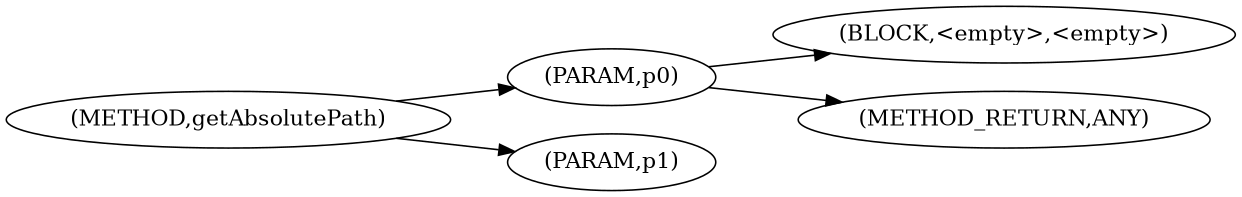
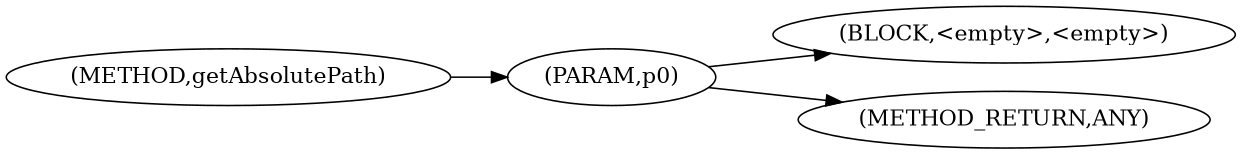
node "(PARAM,p1)": removed
